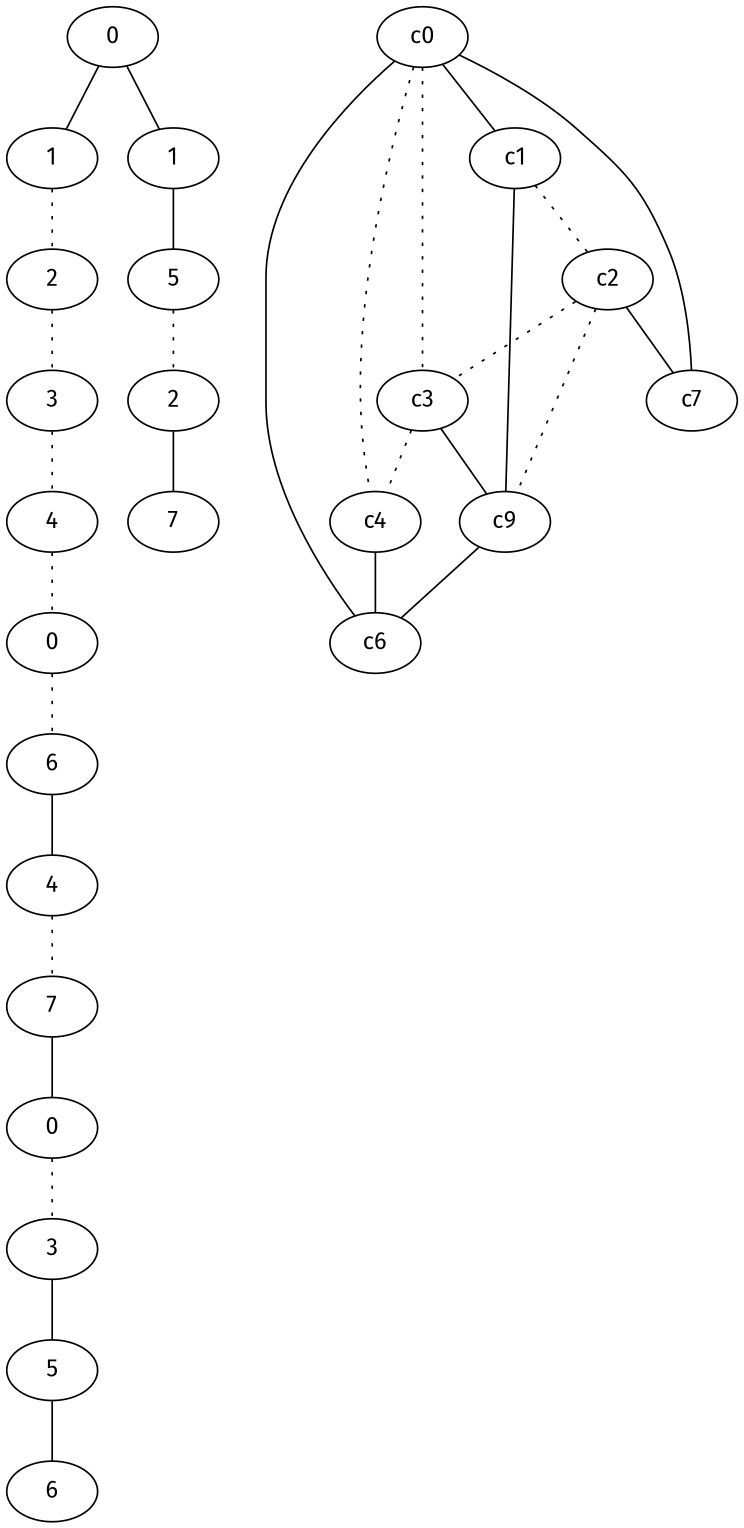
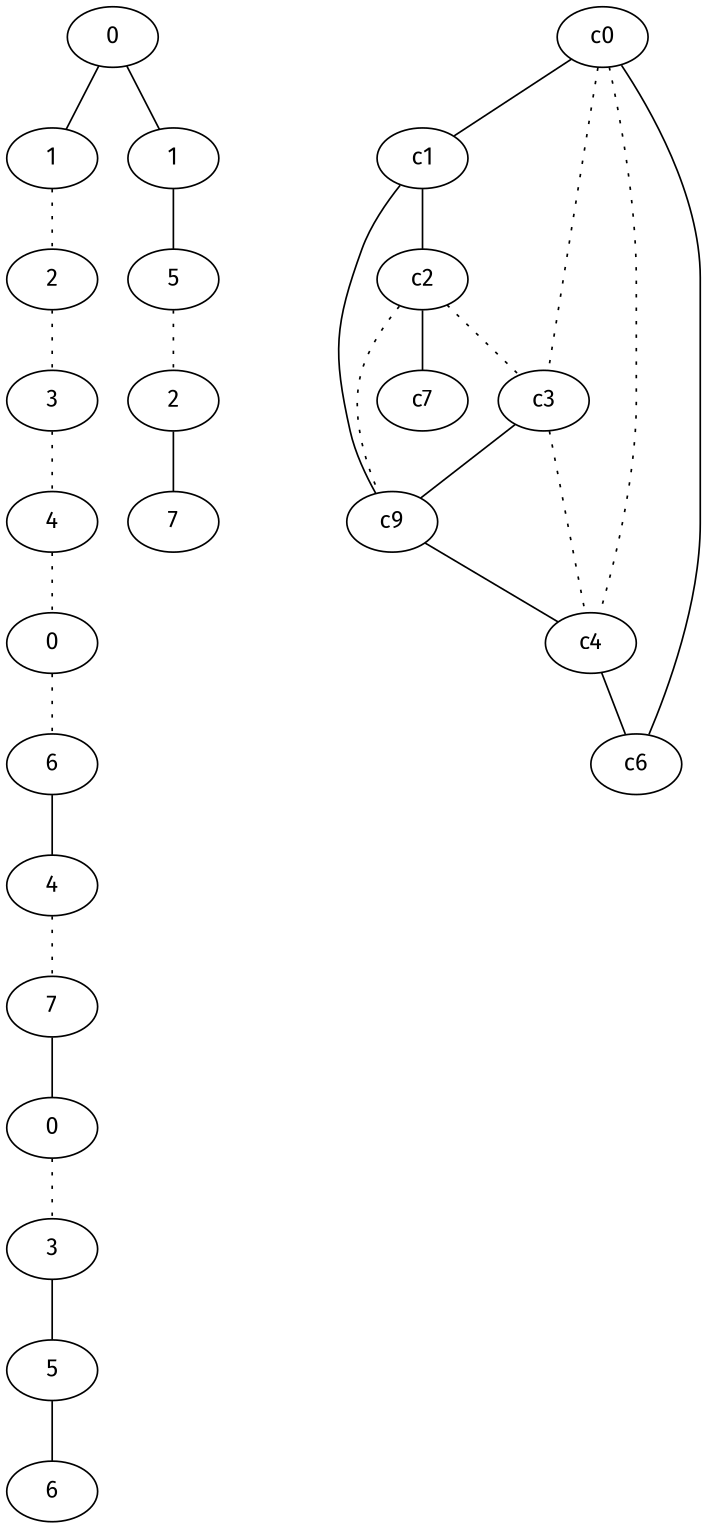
edge "c0" -- "c7": removed
edge "c1" -- "c2": style dotted -> solid
edge "c9" -- "c6": now "c9" -- "c4"
